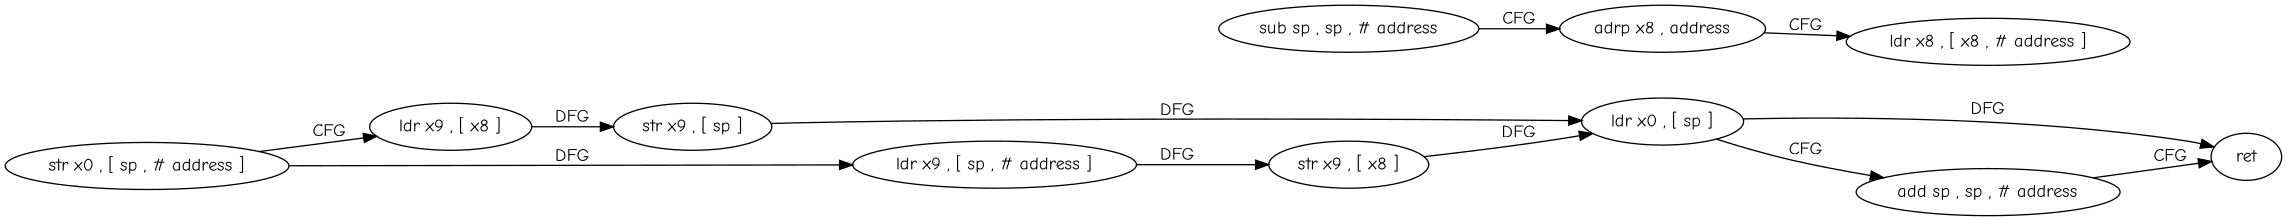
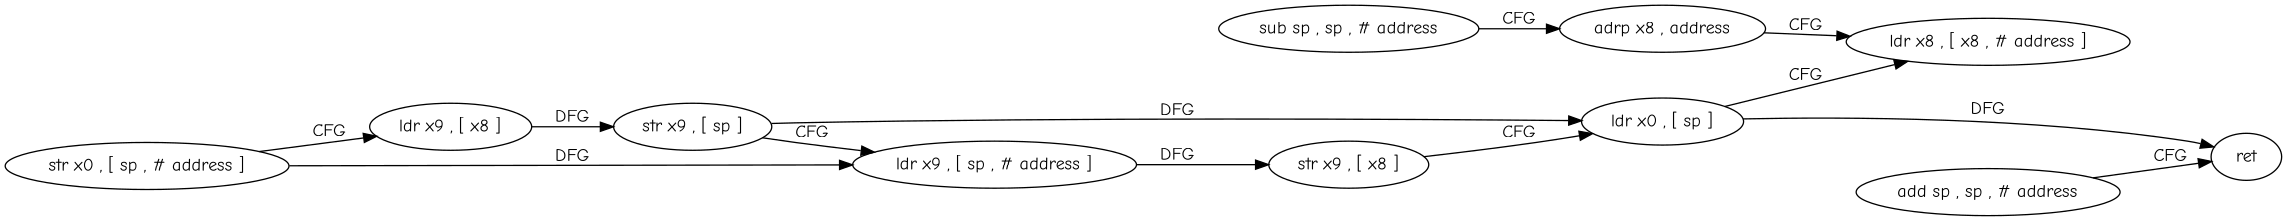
edge "str x9 , [ x8 ]" -> "ldr x0 , [ sp ]": label "DFG" -> "CFG"
edge "str x9 , [ sp ]" -> "ldr x9 , [ sp , # address ]": added, label "CFG"
edge "ldr x0 , [ sp ]" -> "add sp , sp , # address": now "ldr x0 , [ sp ]" -> "ldr x8 , [ x8 , # address ]"
